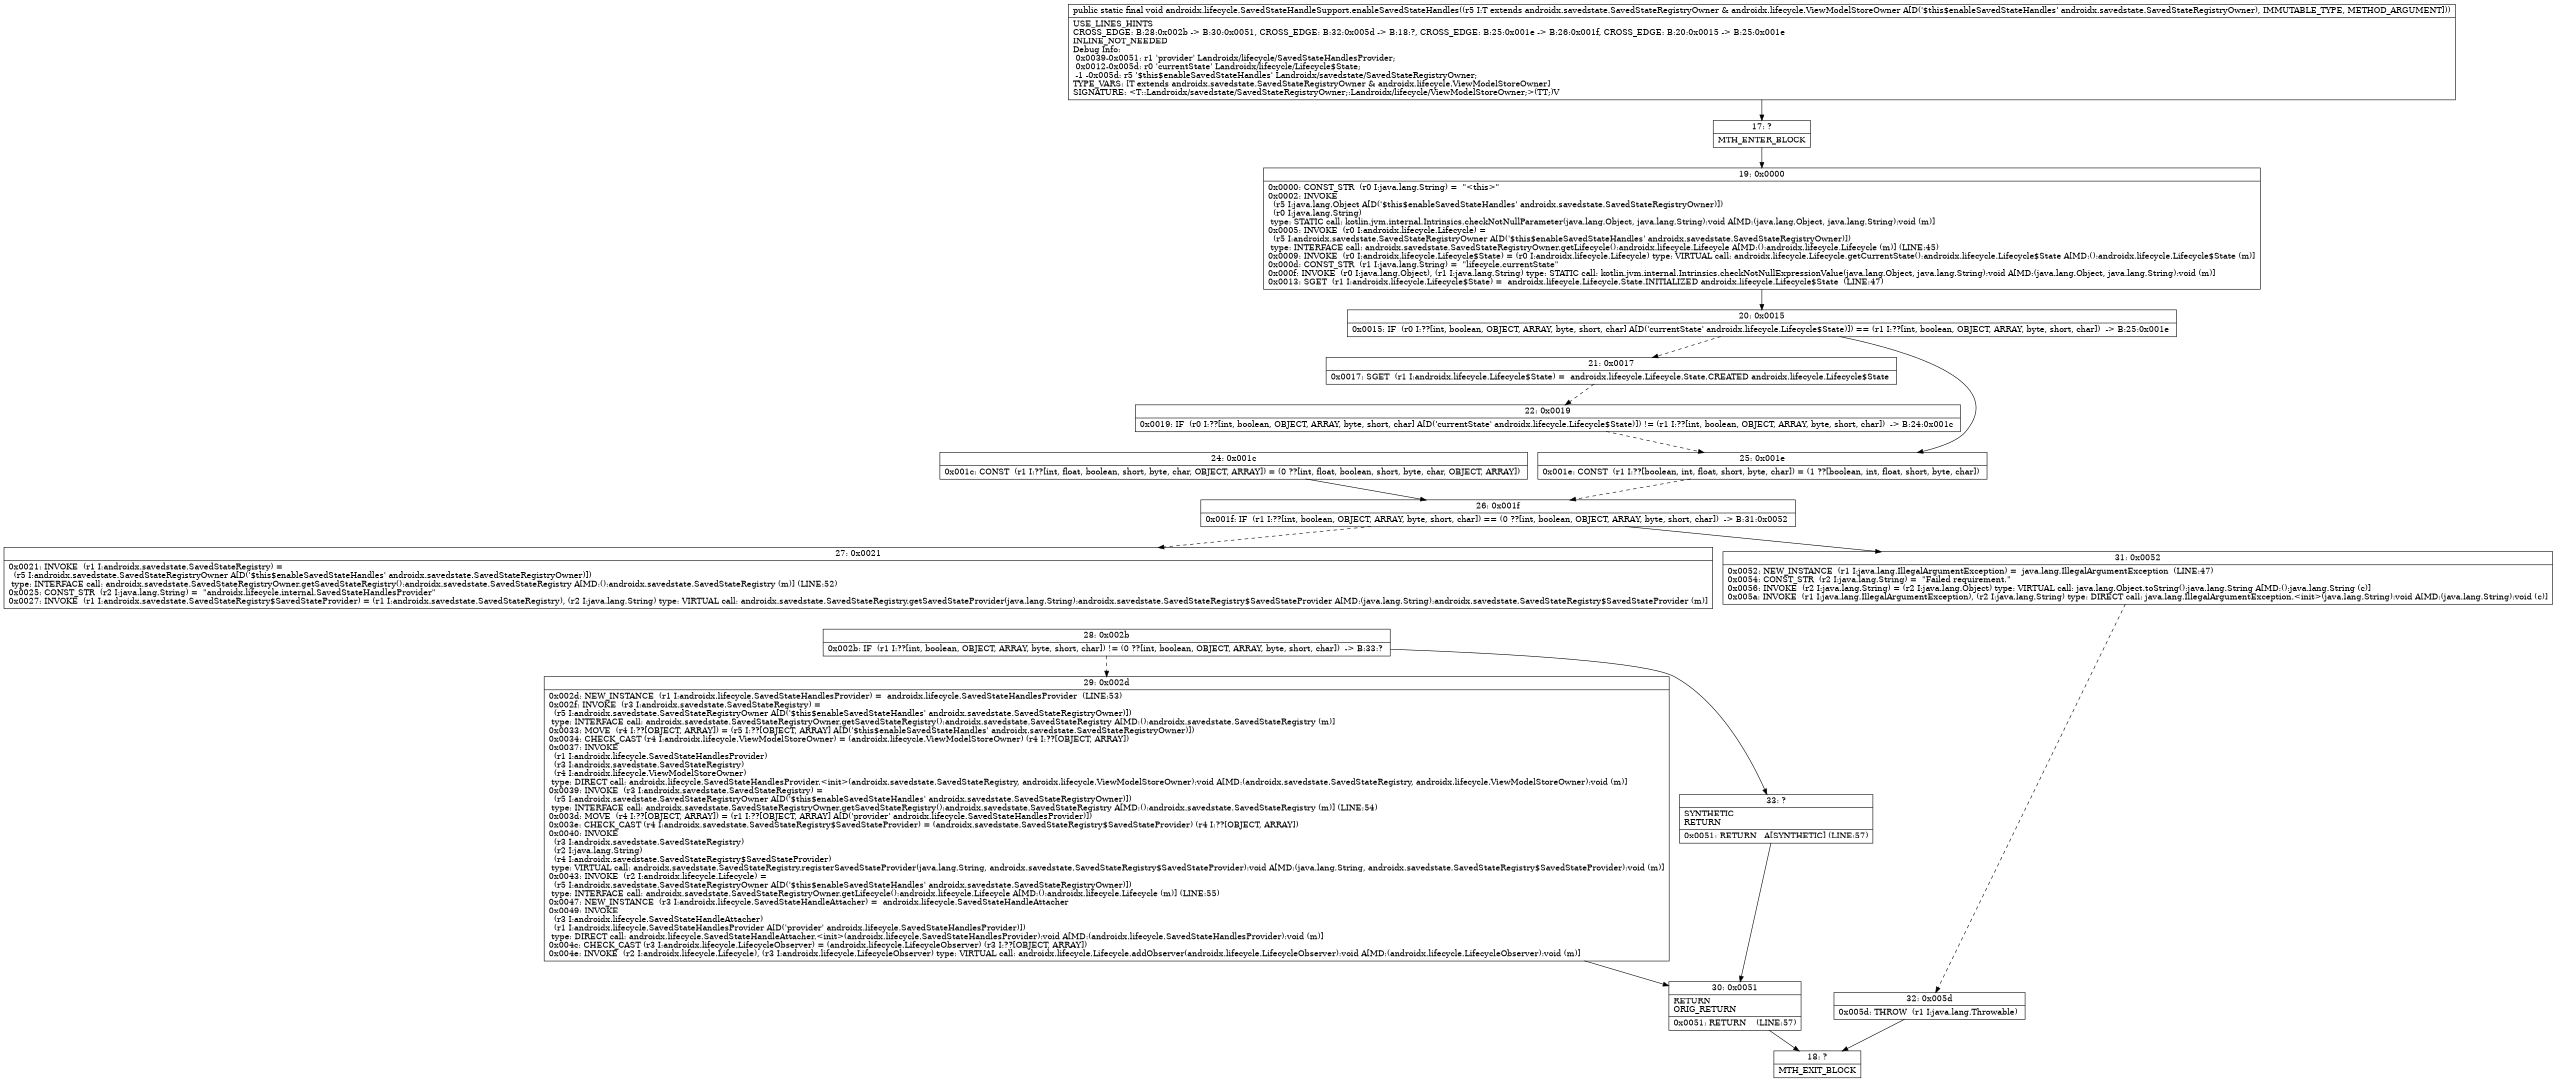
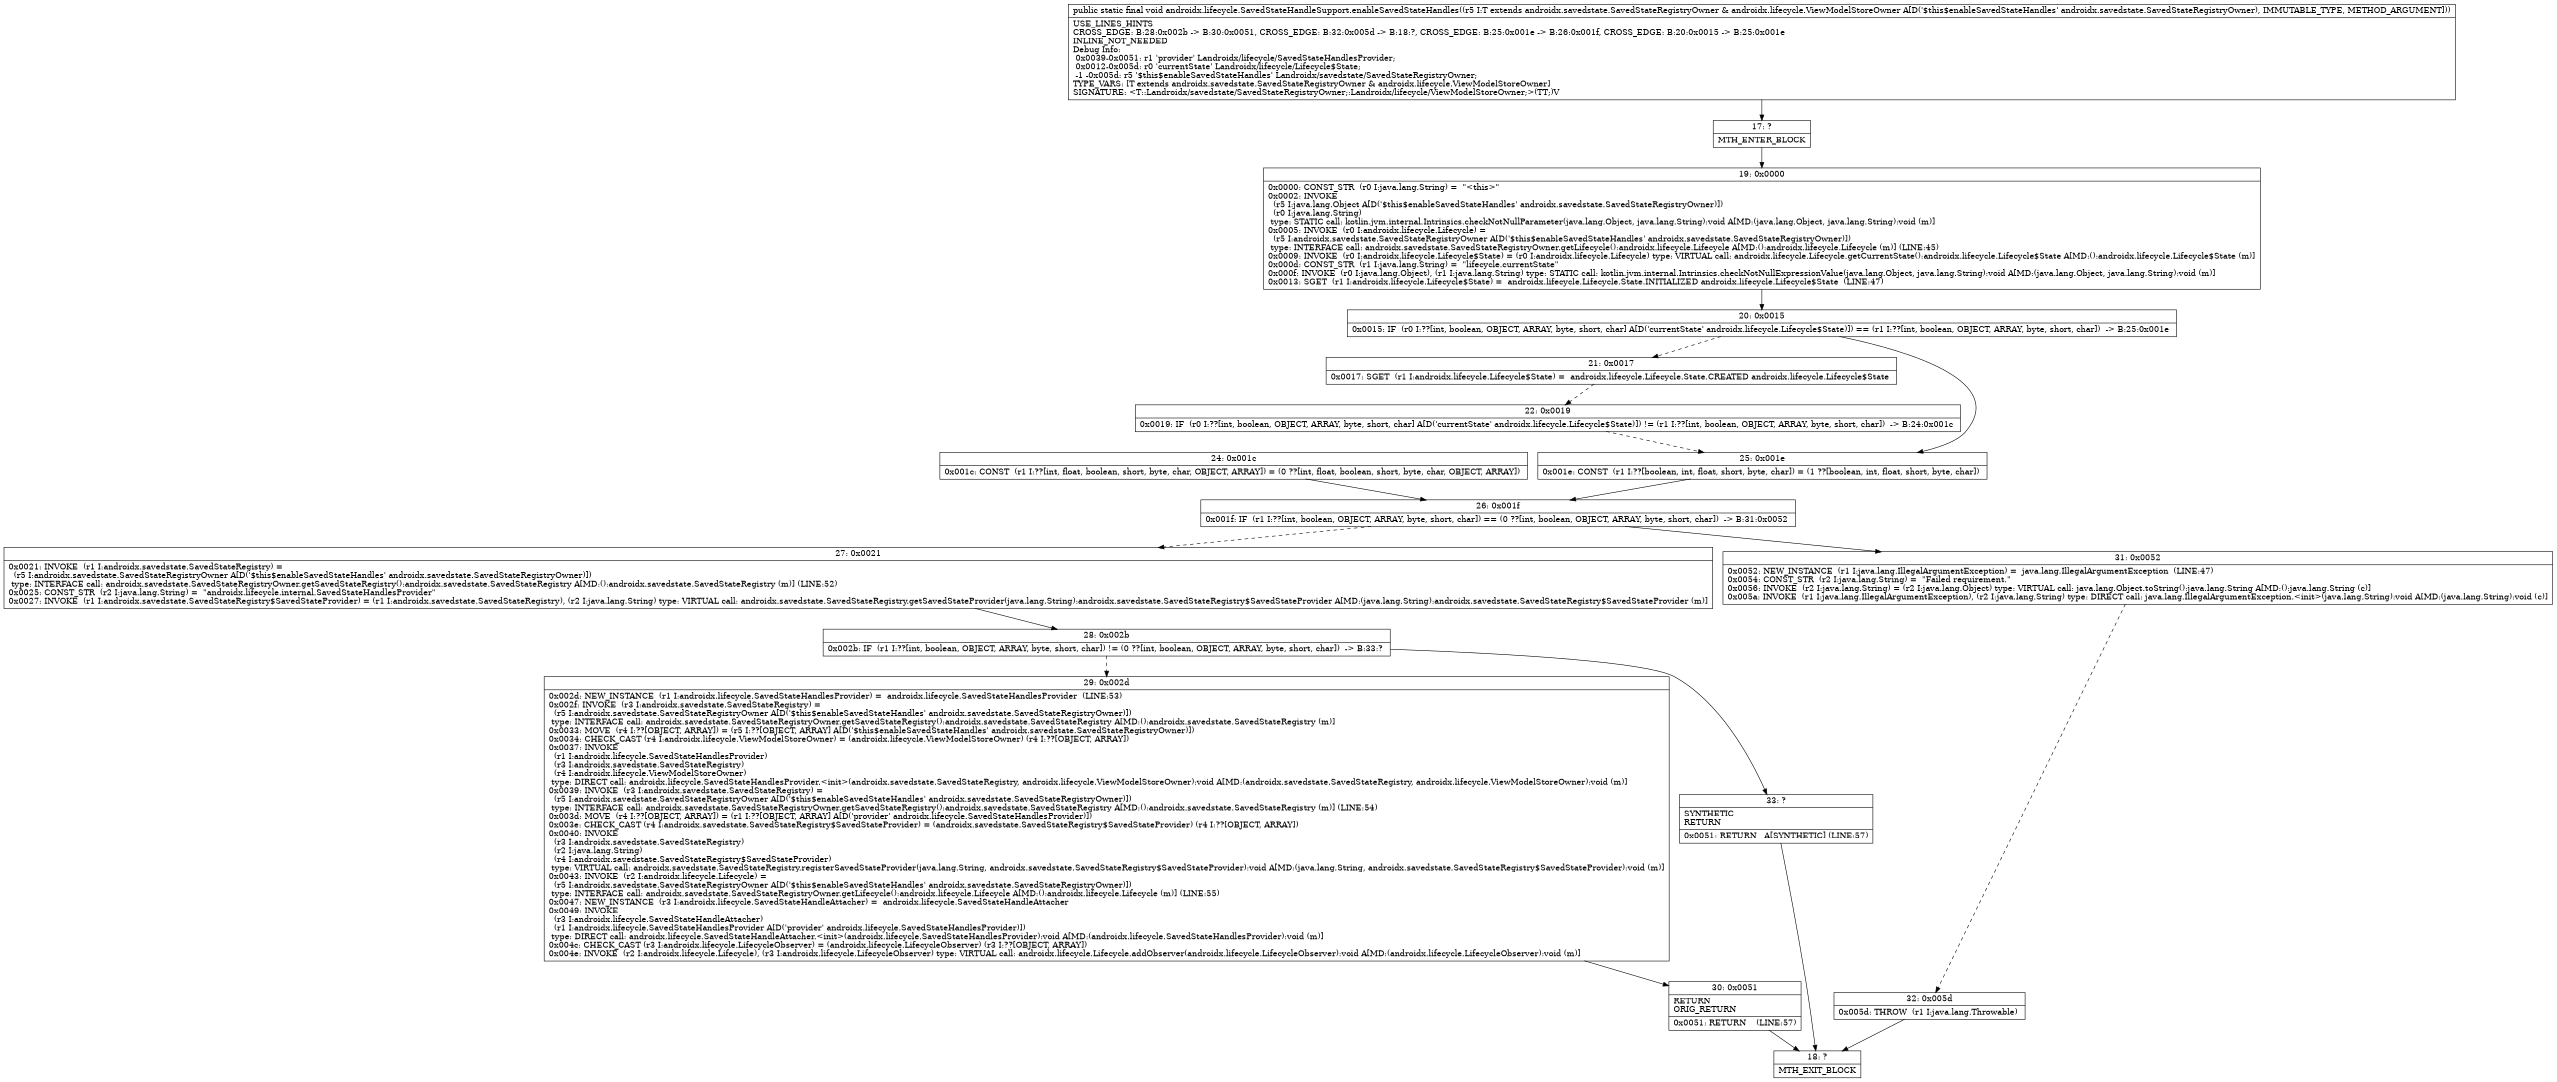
edge "25: 0x001e" -> "26: 0x001f": style dashed -> solid
edge "27: 0x0021" -> "28: 0x002b": added
edge "33: ?" -> "30: 0x0051": now "33: ?" -> "18: ?"
